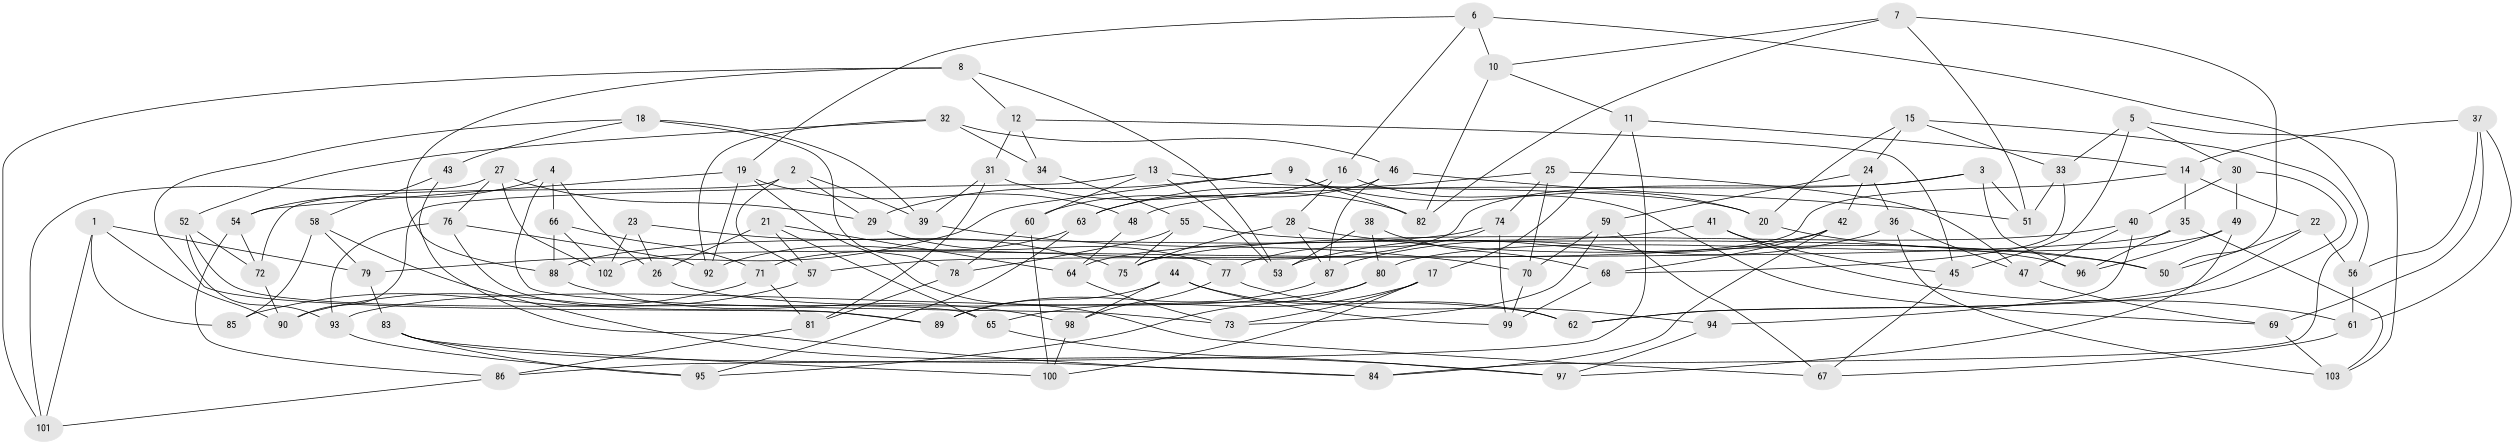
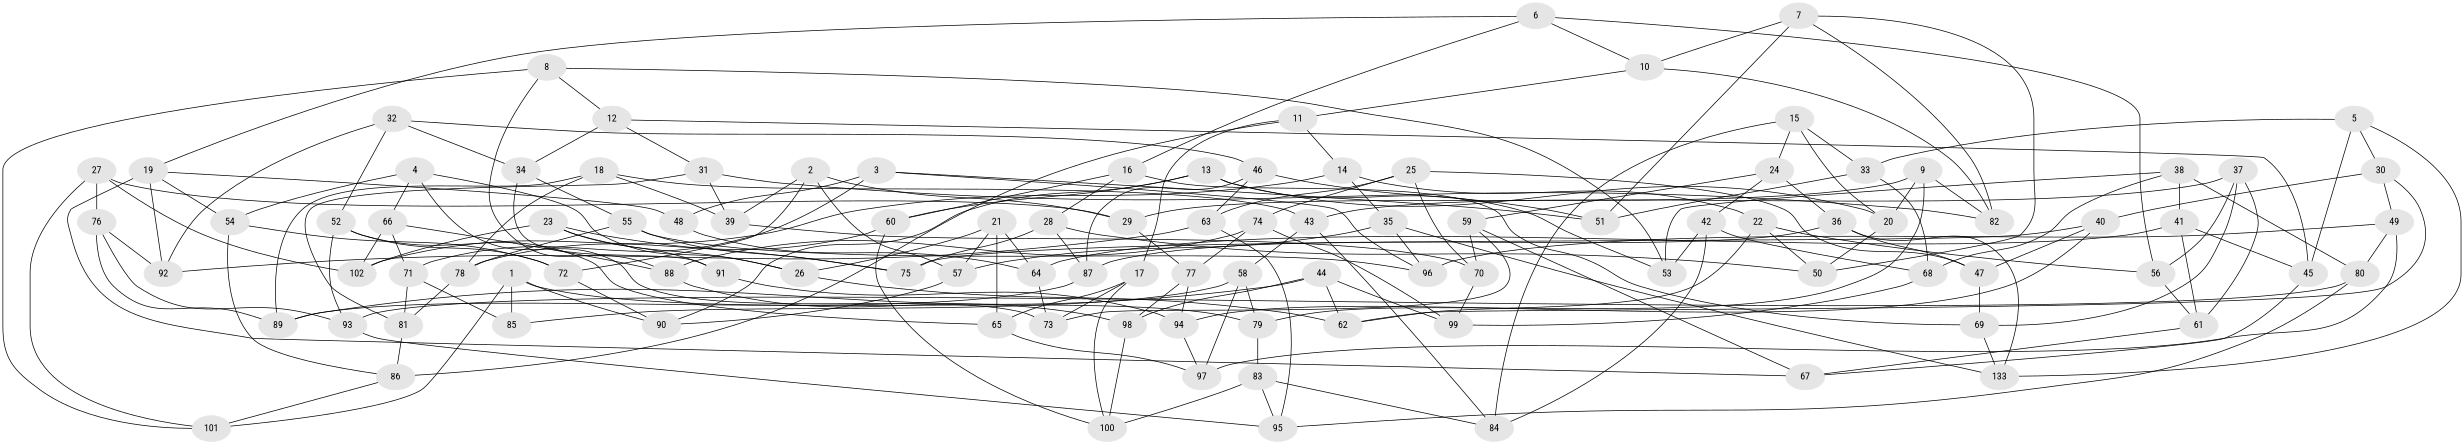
edge "37" -- "14": now "37" -- "43"
edge "38" -- "41": added
node "91": added
node "103": label "103" -> "133"
